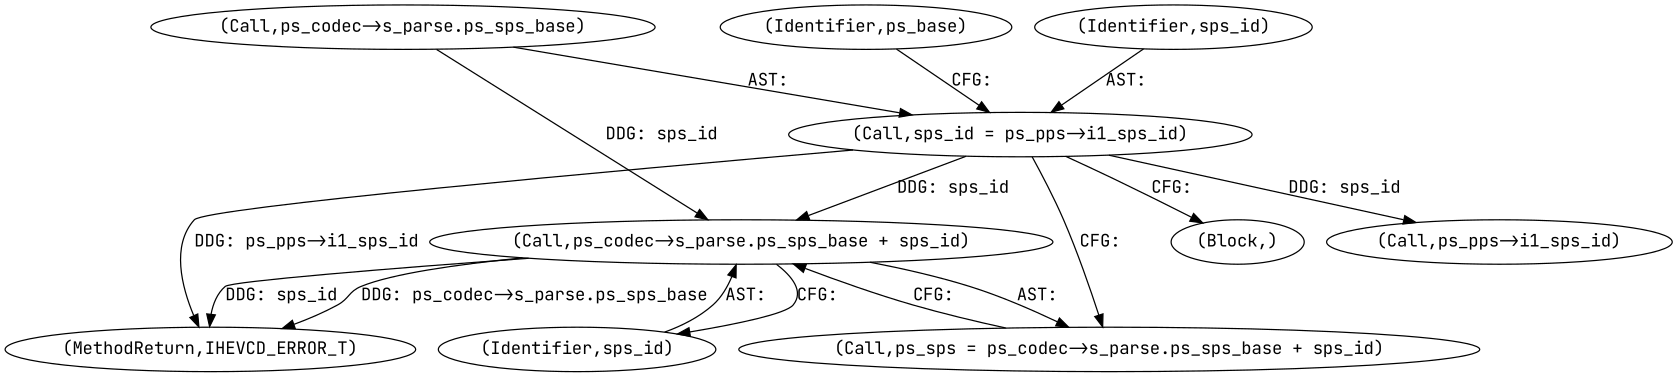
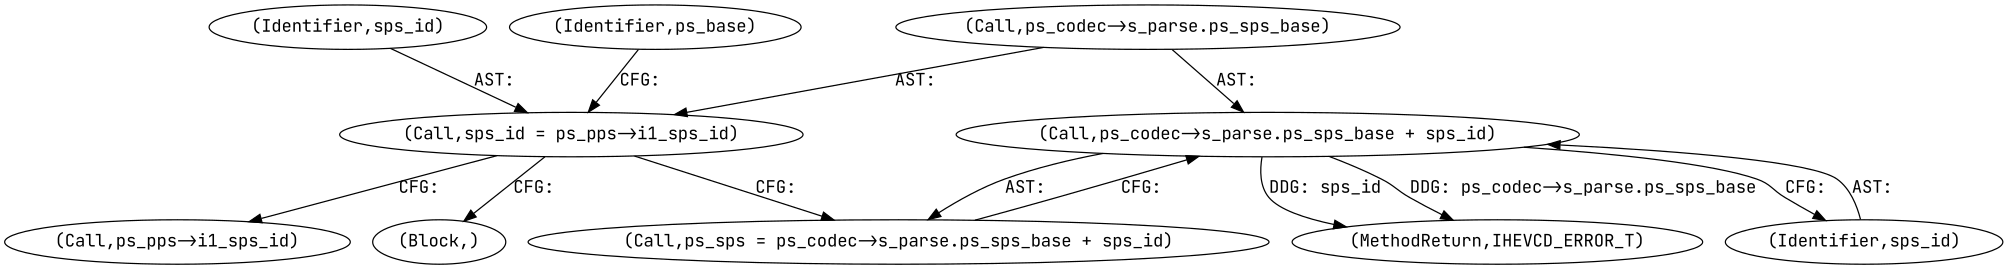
edge "(Call,ps_codec->s_parse.ps_sps_base)" -> "(Call,ps_codec->s_parse.ps_sps_base + sps_id)": label "DDG: sps_id" -> "AST: "
edge "(Call,sps_id = ps_pps->i1_sps_id)" -> "(MethodReturn,IHEVCD_ERROR_T)": removed, label "DDG: ps_pps->i1_sps_id"
edge "(Call,sps_id = ps_pps->i1_sps_id)" -> "(Call,ps_codec->s_parse.ps_sps_base + sps_id)": removed, label "DDG: sps_id"
edge "(Call,sps_id = ps_pps->i1_sps_id)" -> "(Call,ps_pps->i1_sps_id)": label "DDG: sps_id" -> "CFG: "
